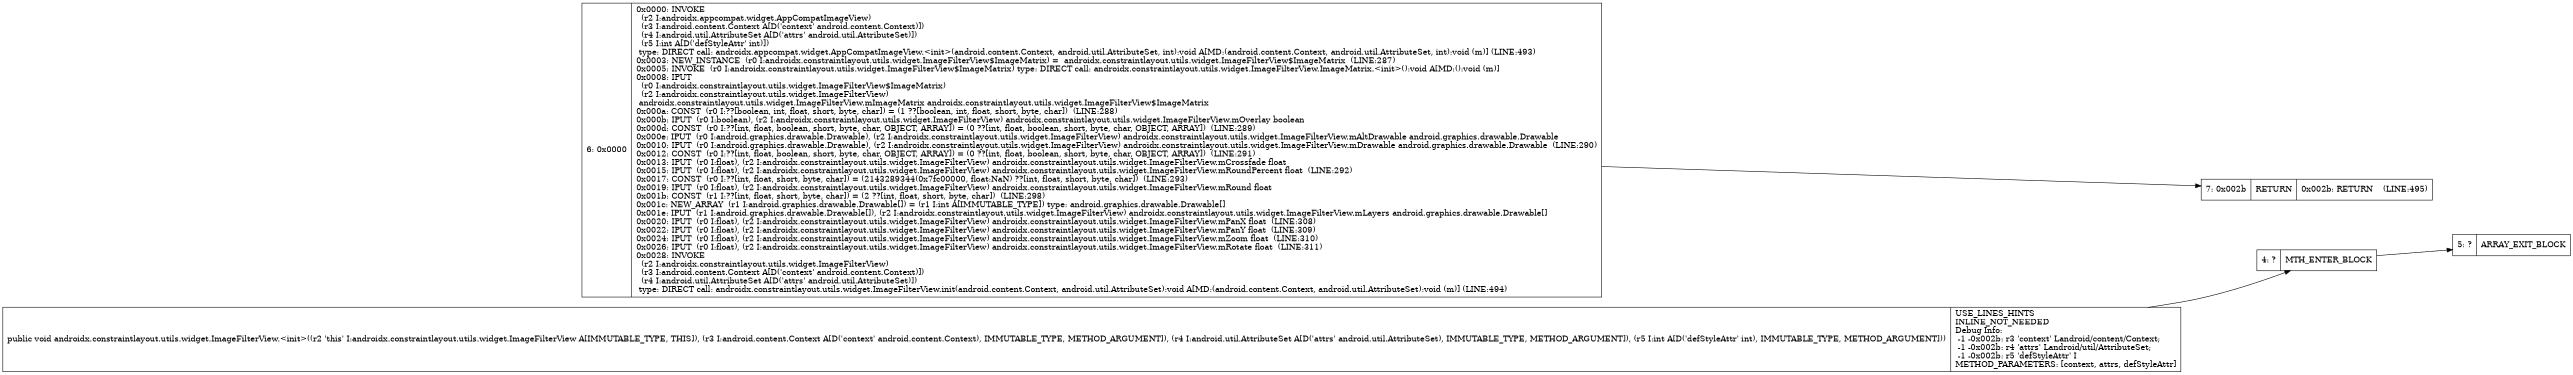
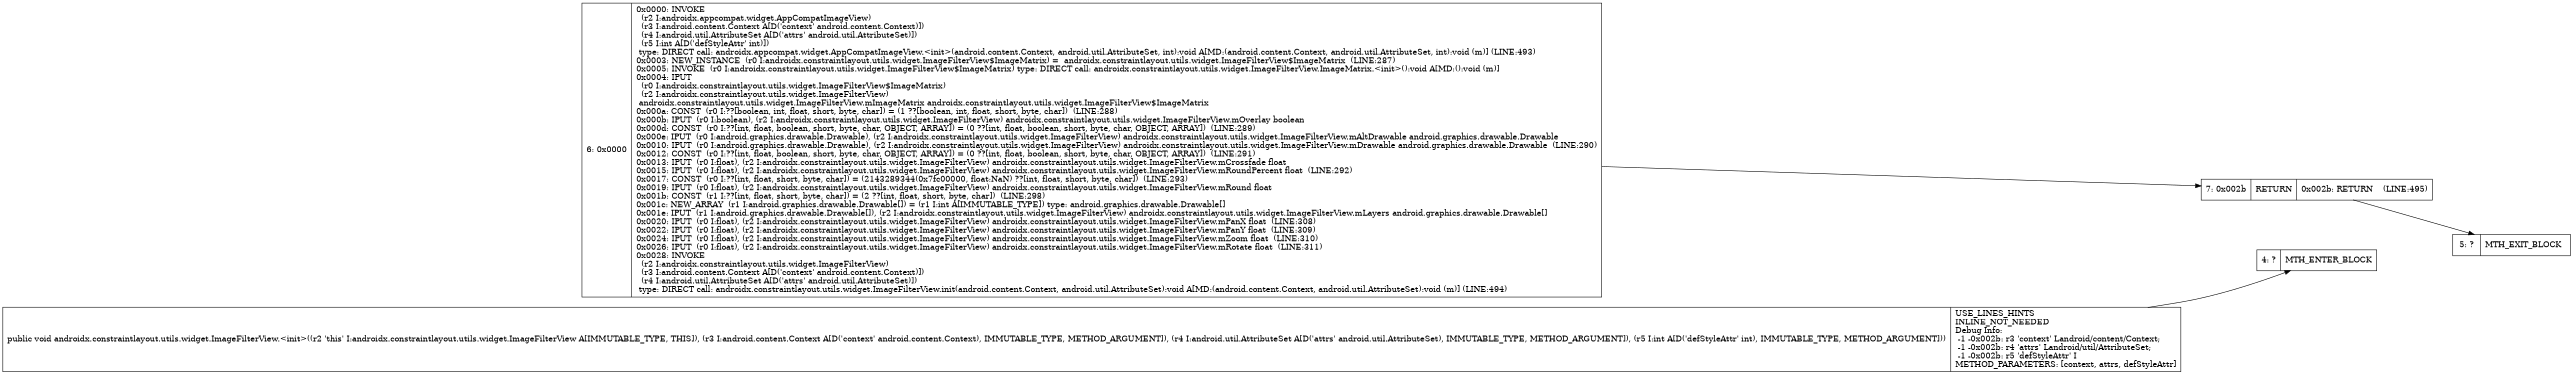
node "6: 0x0000": text "0x0008: IPUT" -> "0x0004: IPUT"
node "5: ?": text "ARRAY_EXIT_BLOCK" -> "MTH_EXIT_BLOCK"
edge "4: ?" -> "5: ?": now "7: 0x002b" -> "5: ?"
